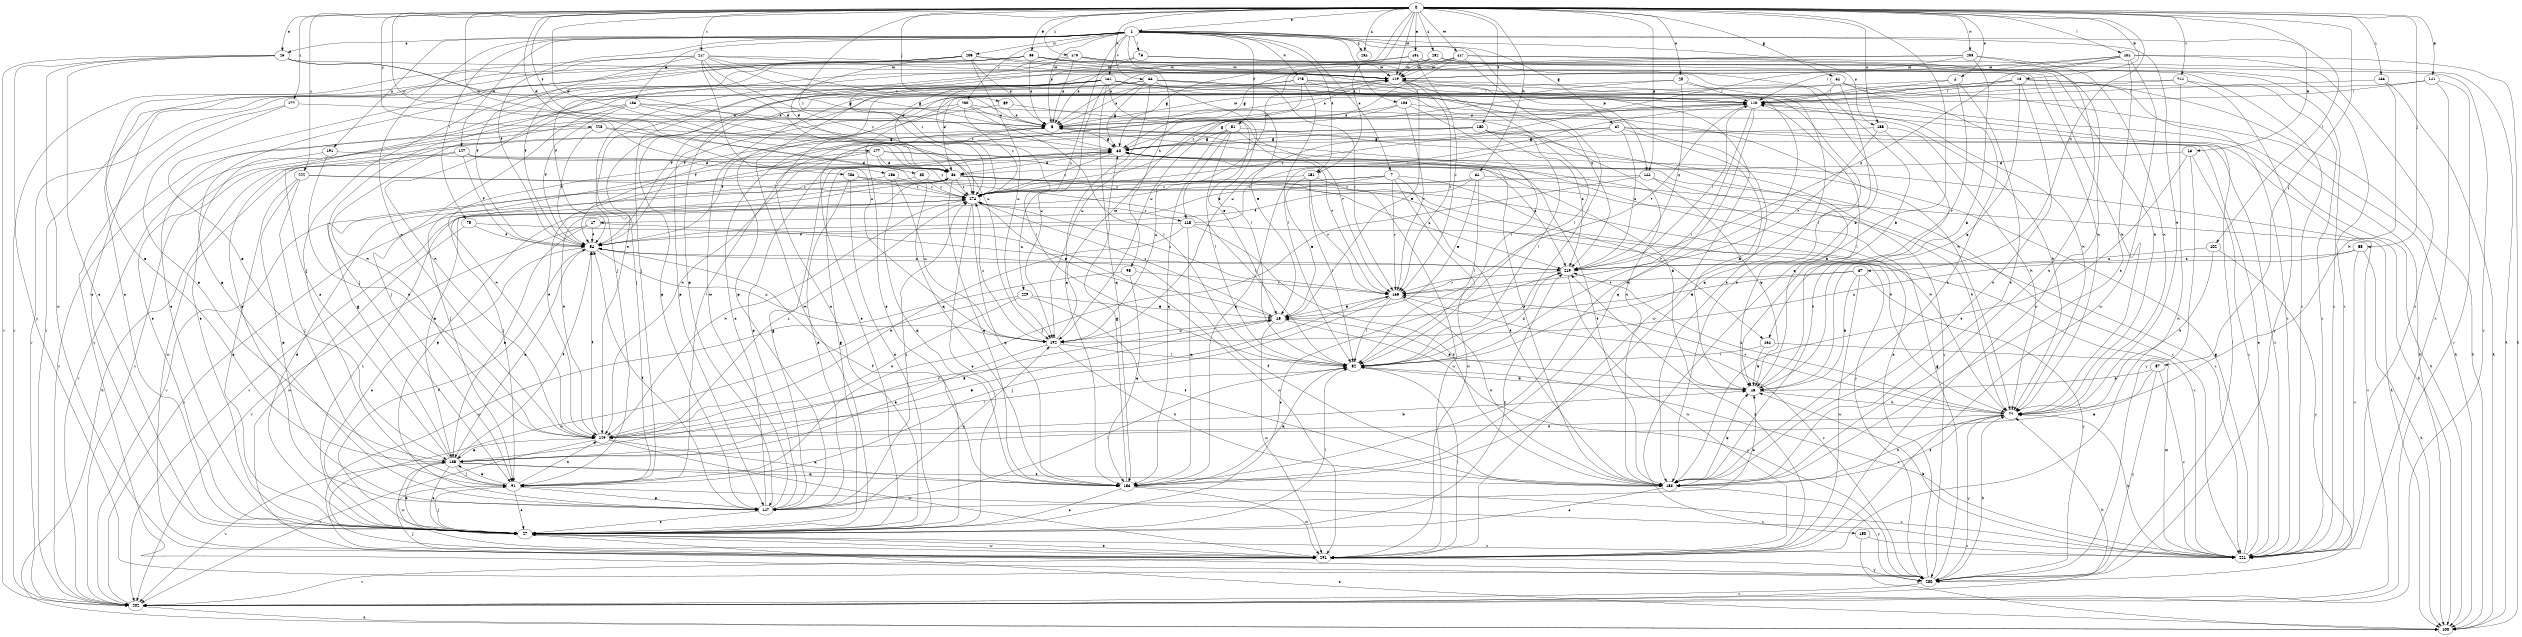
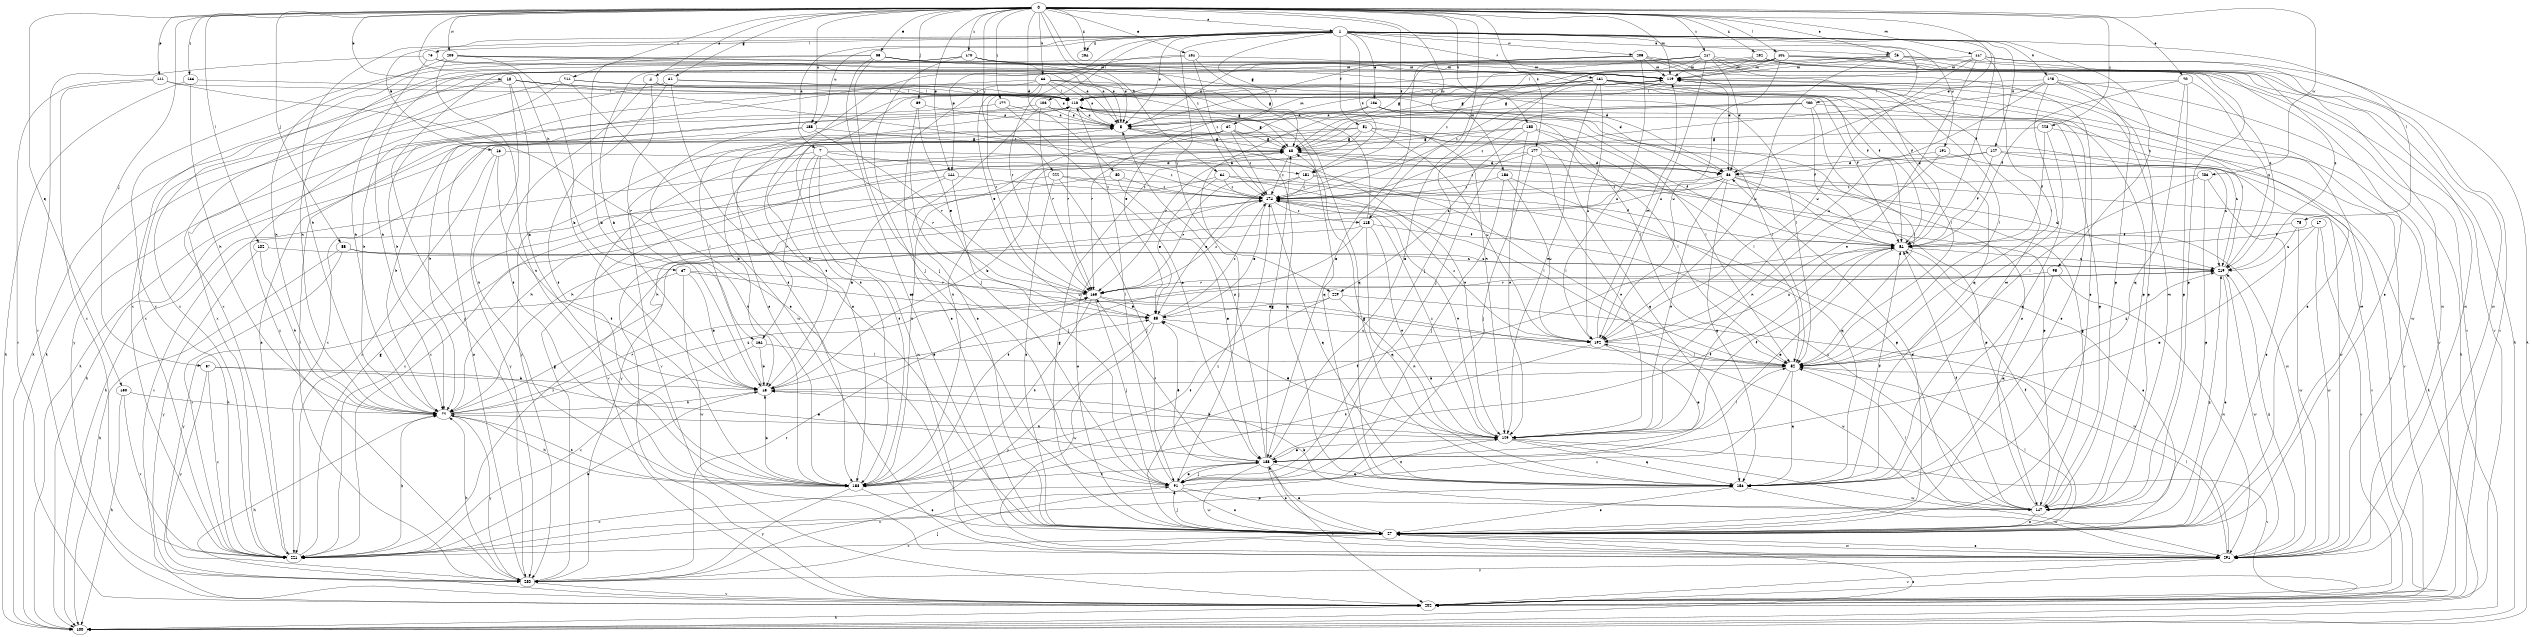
edge "1" -> "129": removed, label "n"
edge "180" -> "219": now "180" -> "229"
edge "119" -> "165": removed, label "r"
edge "7" -> "17": now "7" -> "181"
node "45": label "45" -> "85"
edge "150" -> "72": added, label "h"
edge "164" -> "221": label "m" -> "x"
